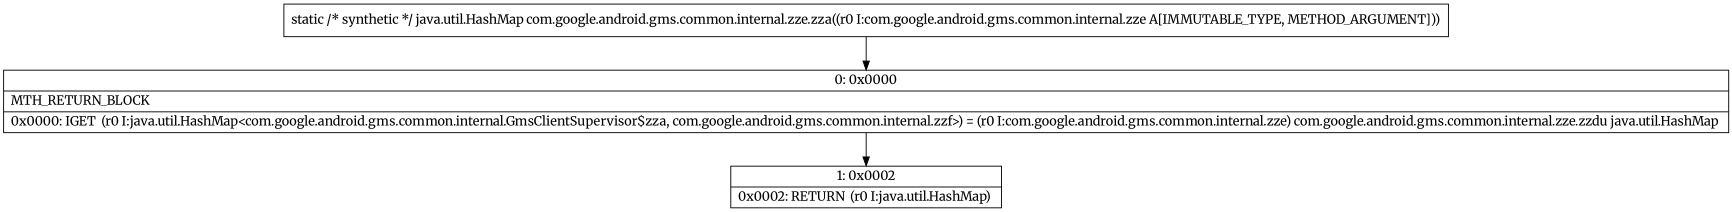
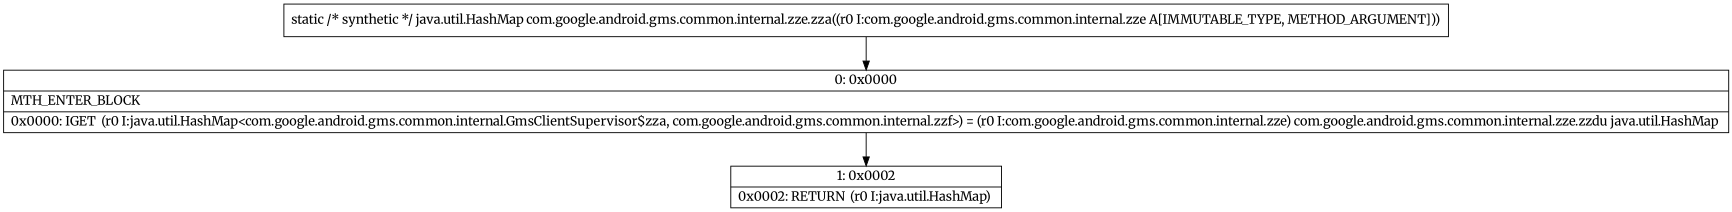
node "0: 0x0000": text "MTH_RETURN_BLOCK" -> "MTH_ENTER_BLOCK"
